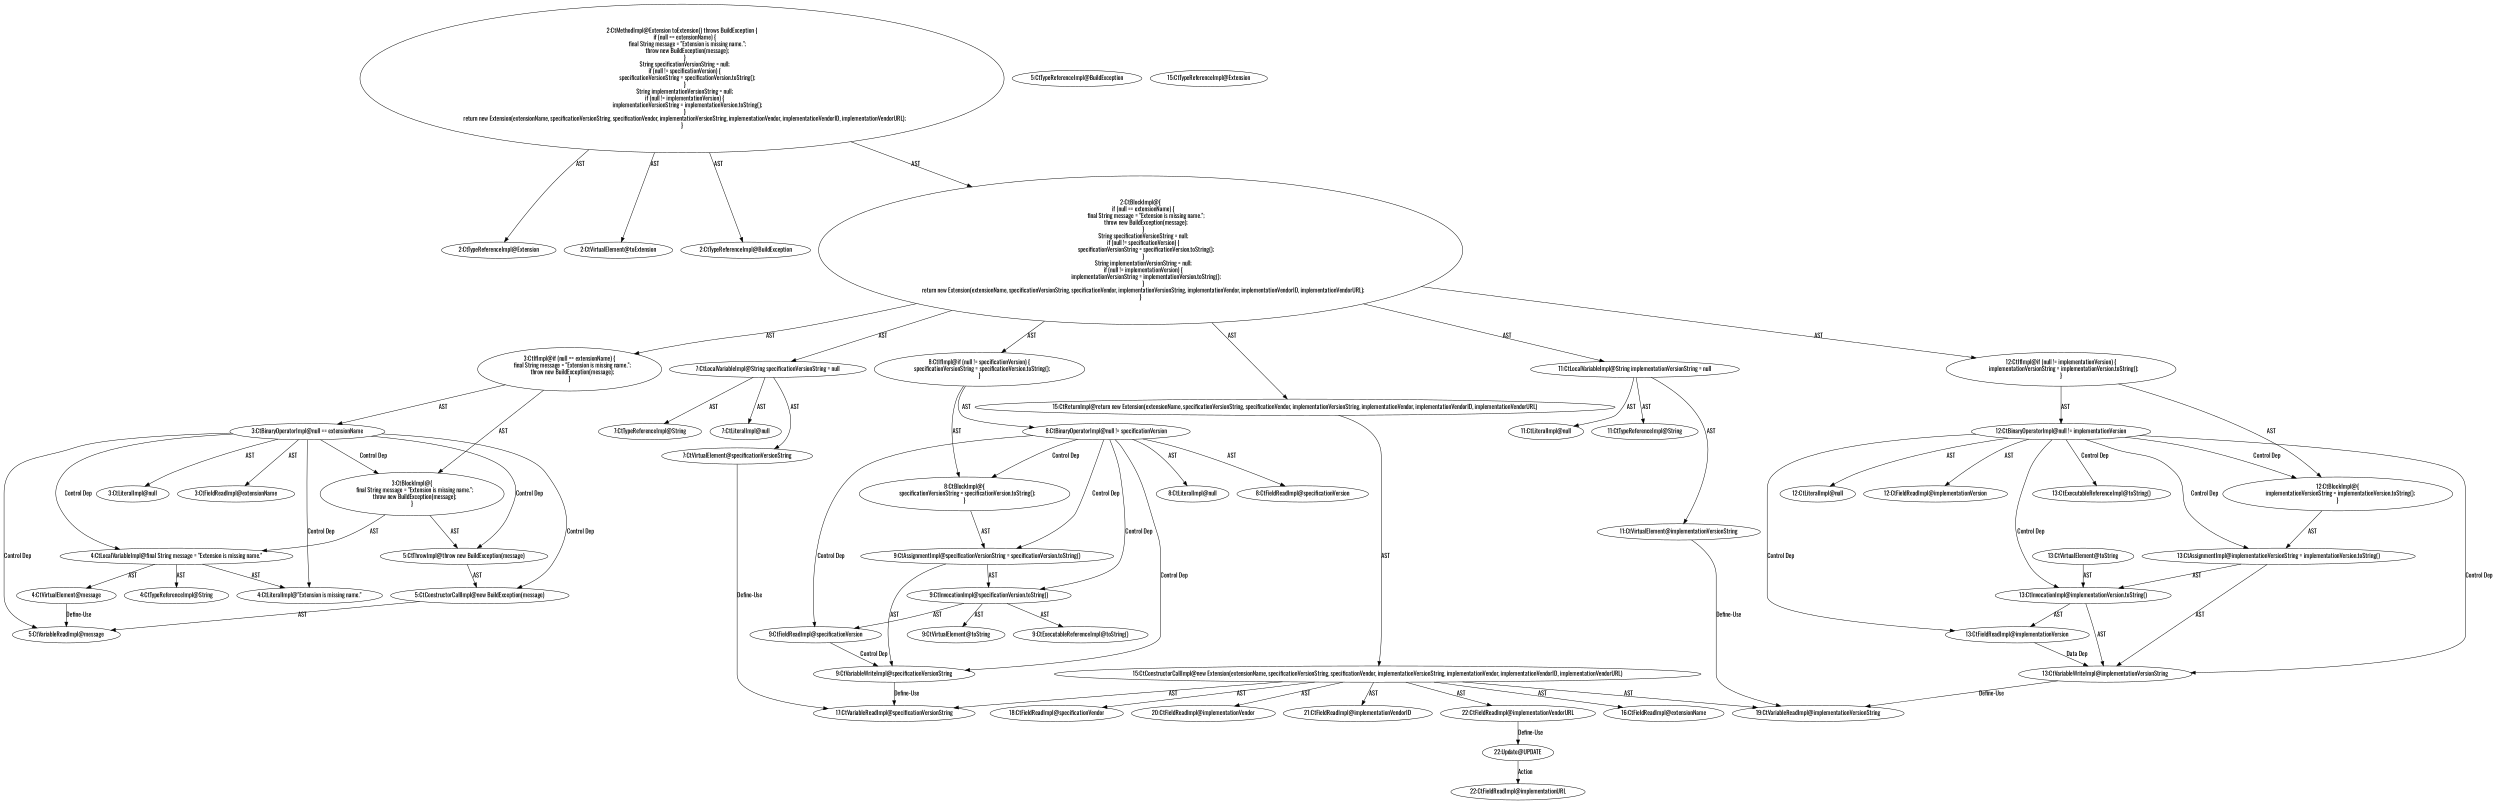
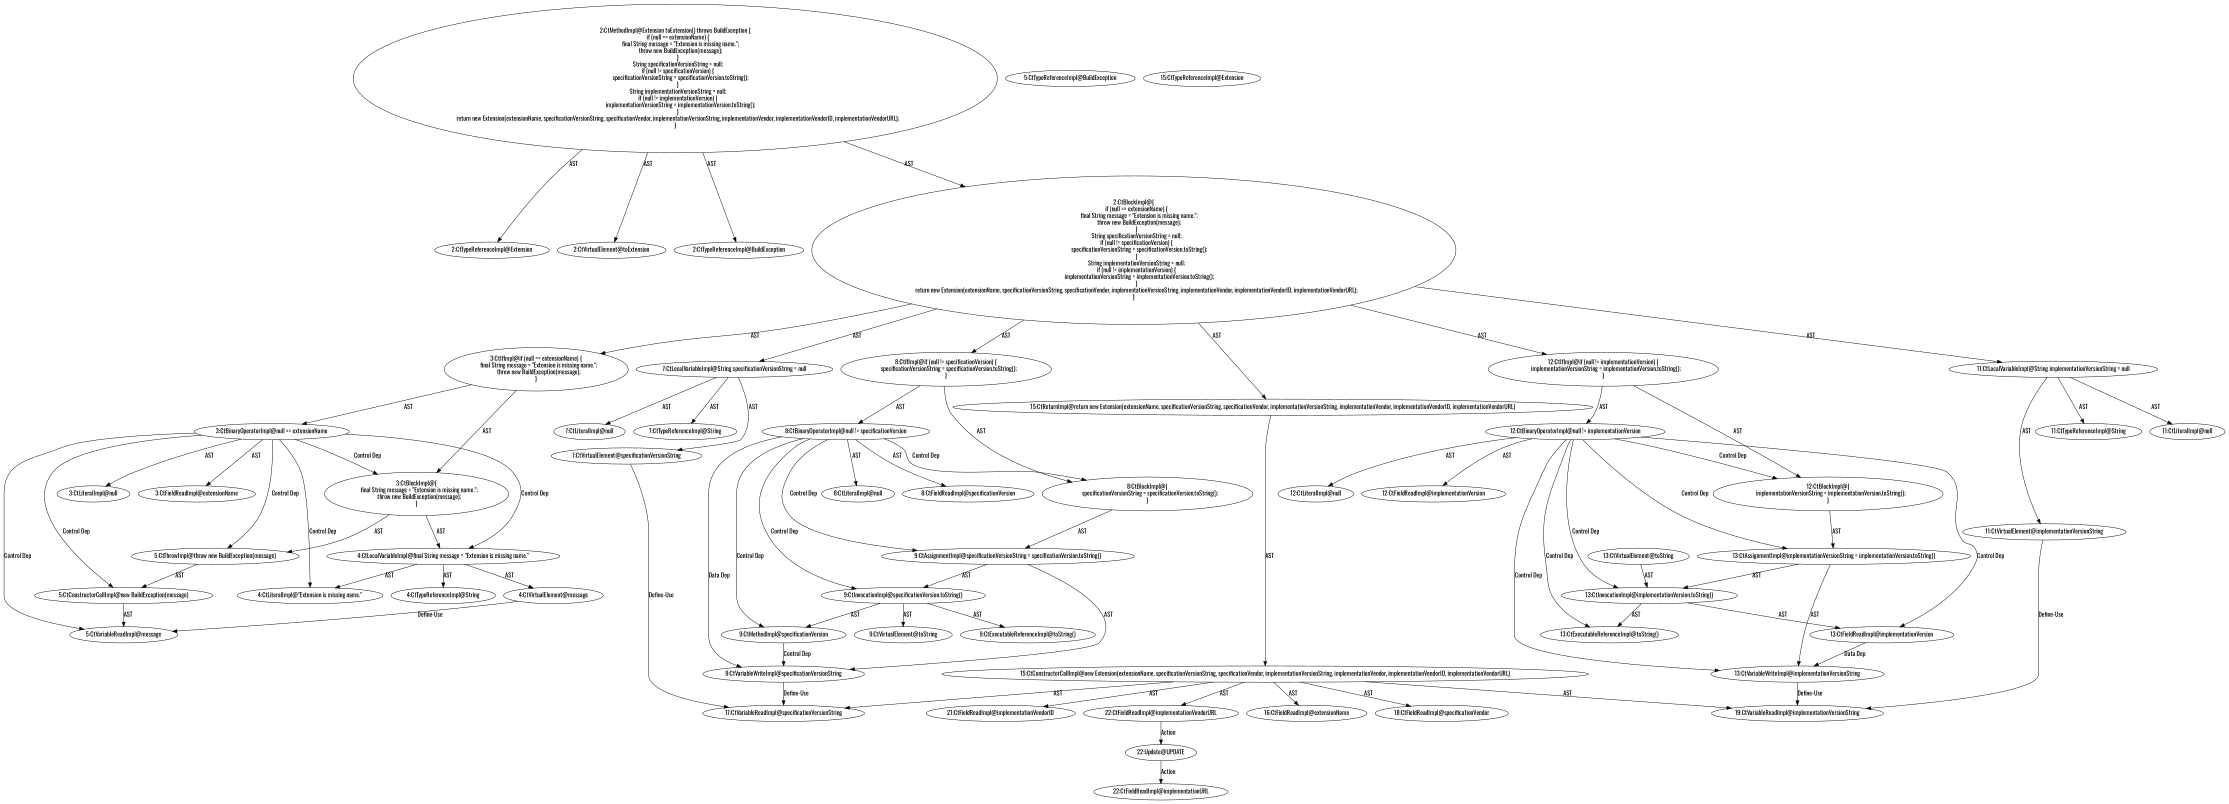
edge "8:CtBinaryOperatorImpl@null != specificationVersion" -> "9:CtVariableWriteImpl@specificationVersionString": label "Control Dep" -> "Data Dep"
edge "13:CtInvocationImpl@implementationVersion.toString()" -> "13:CtVariableWriteImpl@implementationVersionString": now "13:CtInvocationImpl@implementationVersion.toString()" -> "13:CtExecutableReferenceImpl@toString()"
node "9:CtFieldReadImpl@specificationVersion": label "9:CtFieldReadImpl@specificationVersion" -> "9:CtMethodImpl@specificationVersion"
node "20:CtFieldReadImpl@implementationVendor": removed
edge "22:CtFieldReadImpl@implementationVendorURL" -> "22:Update@UPDATE": label "Define-Use" -> "Action"
